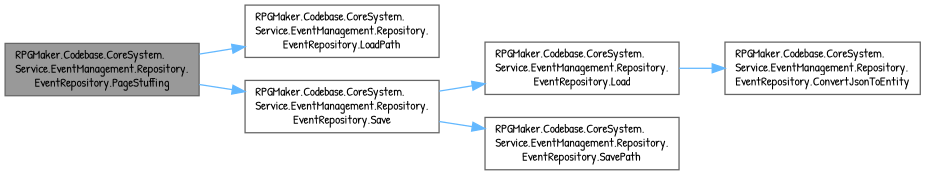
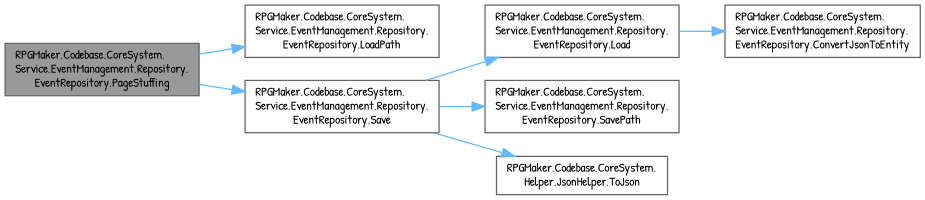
node "RPGMaker.Codebase.CoreSystem. Helper.JsonHelper.ToJson": added
